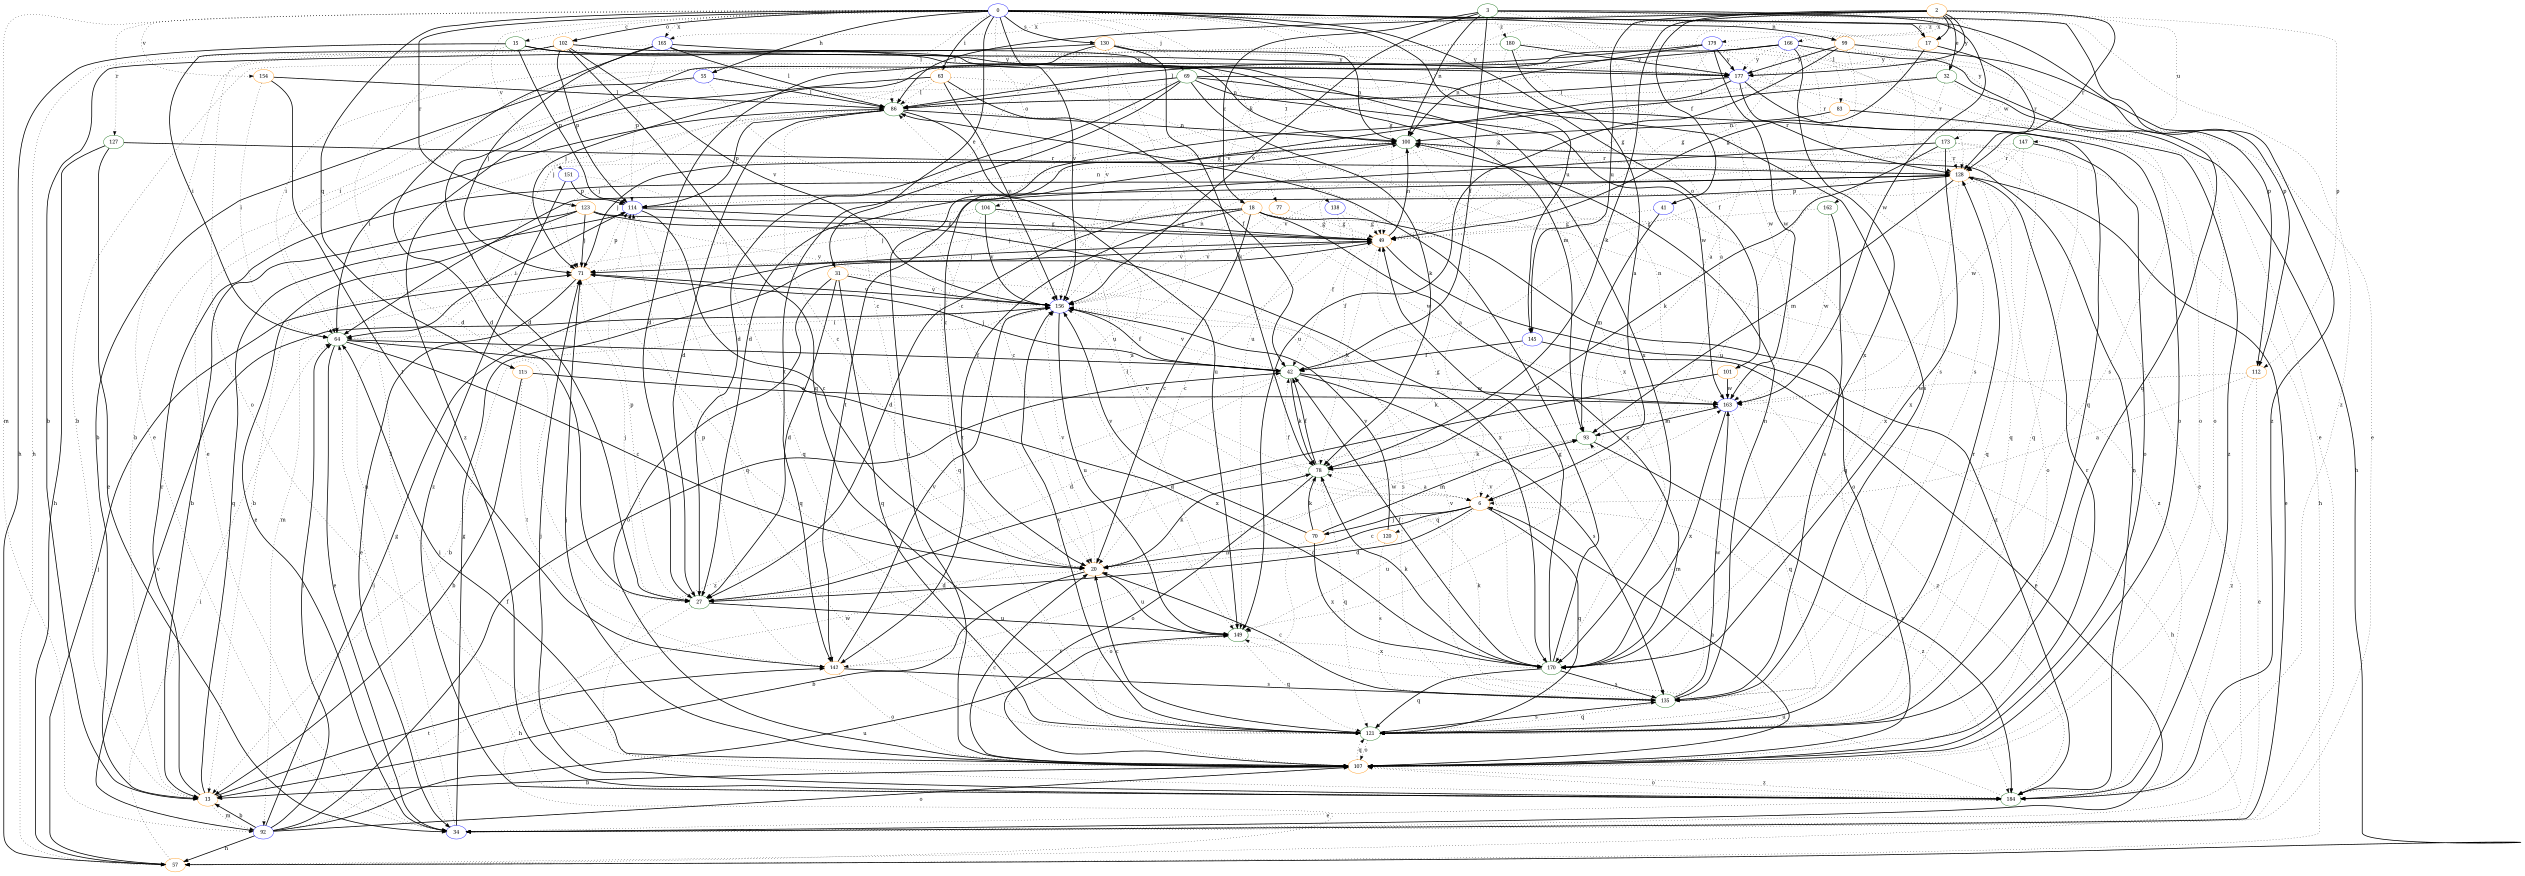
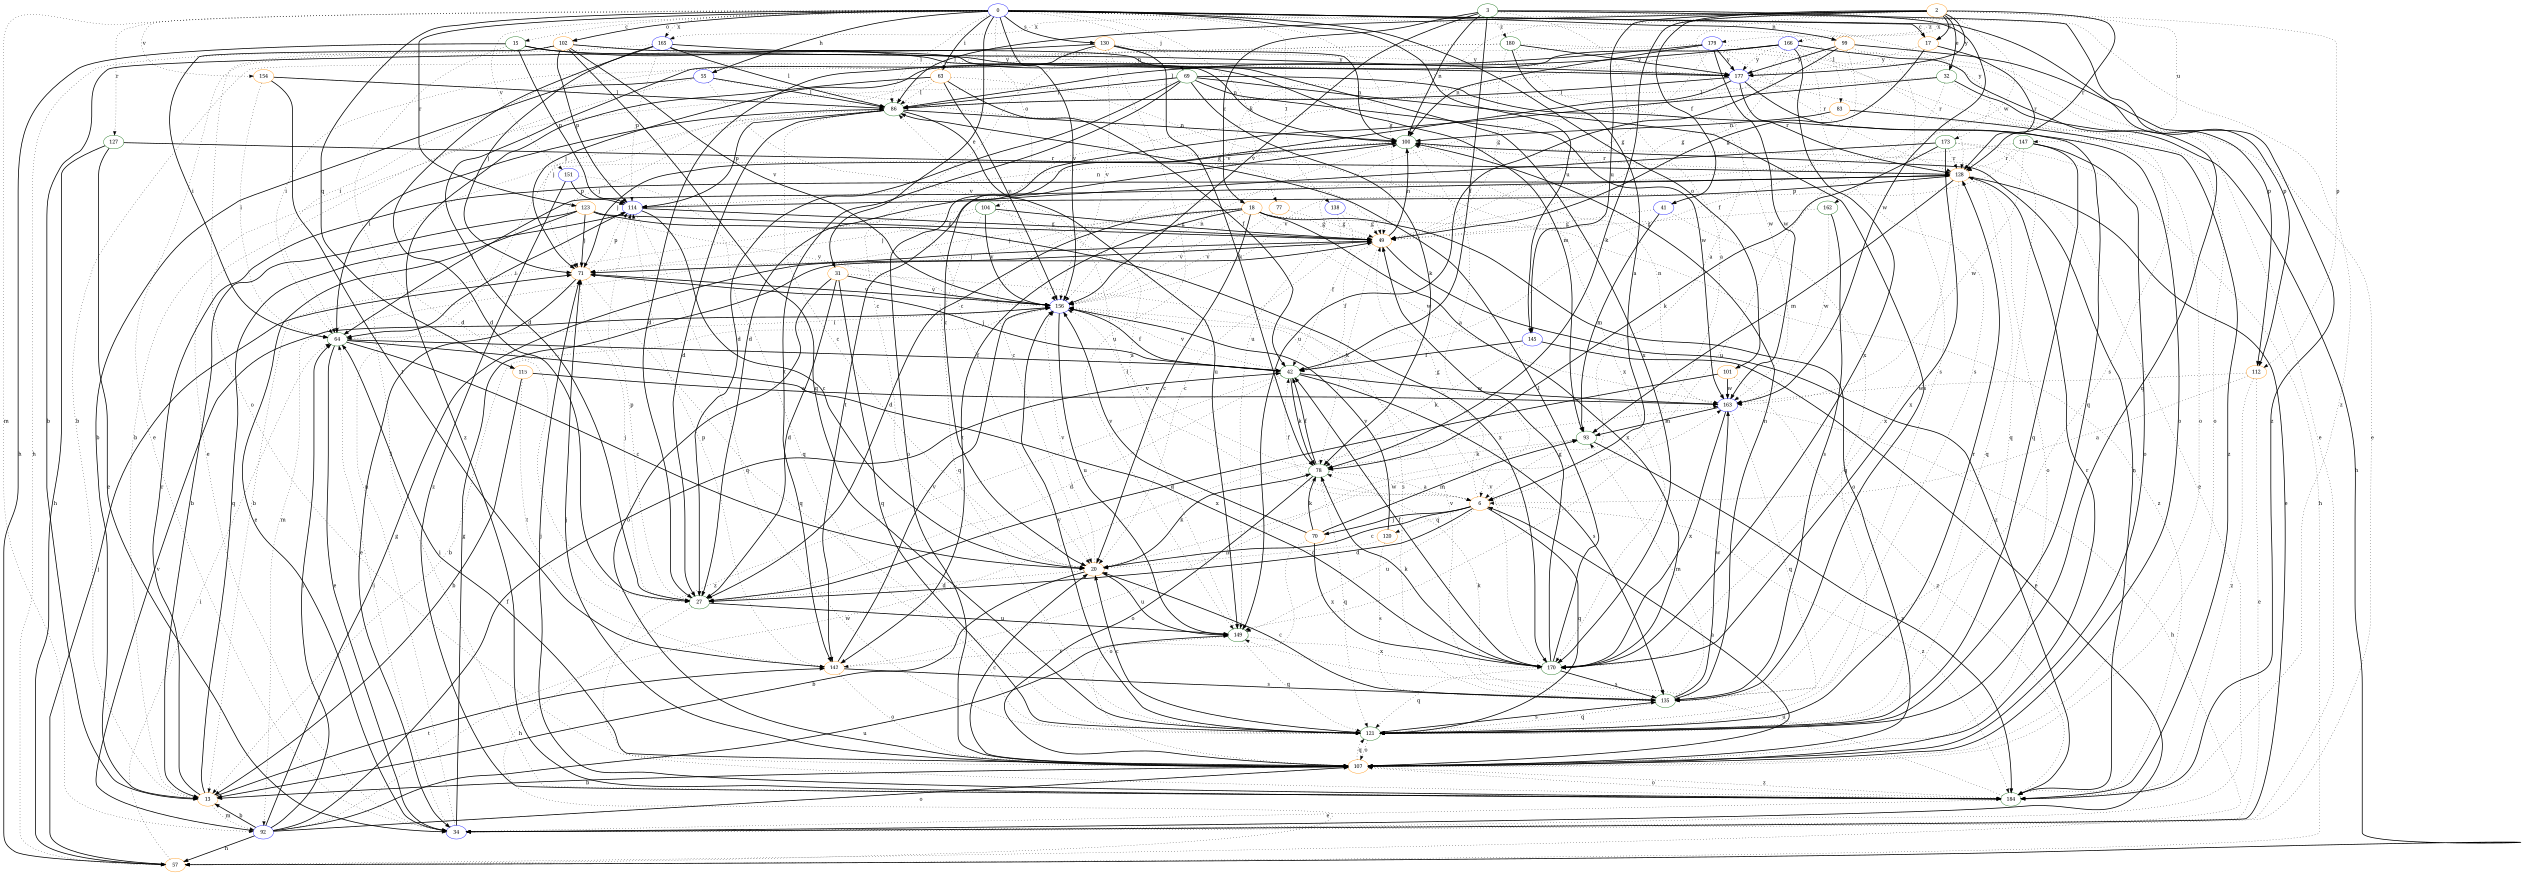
edge "147" -> "121": style dotted -> bold
edge "170" -> "121": style bold -> dotted
